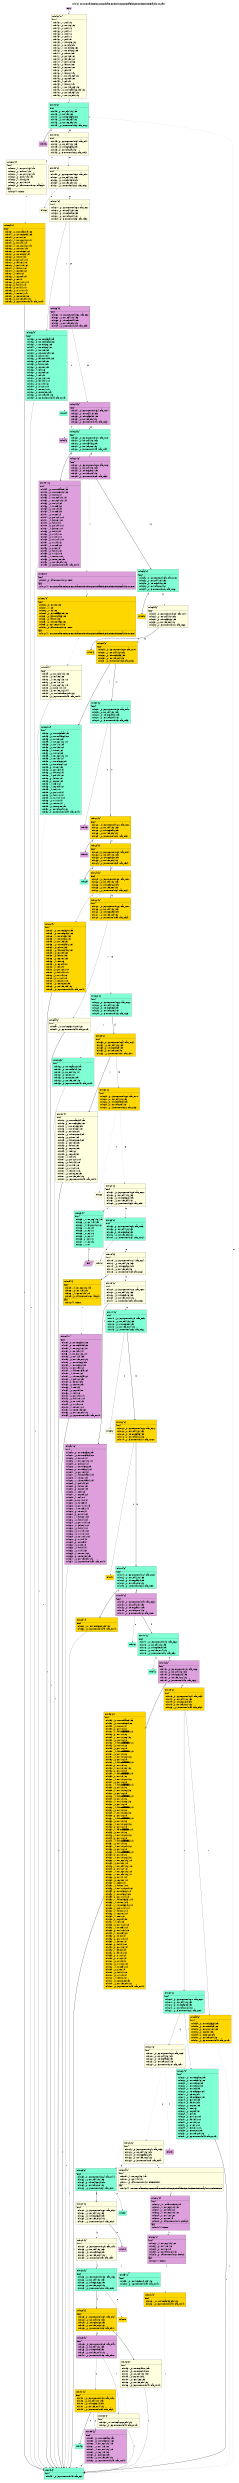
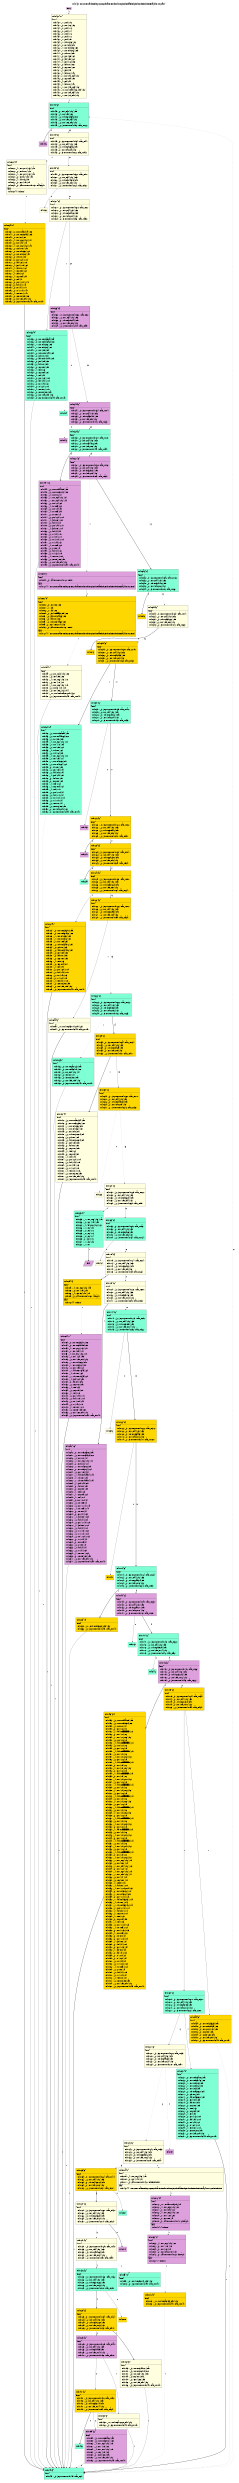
node "0x40185f [28]": fillcolor aquamarine -> gold
